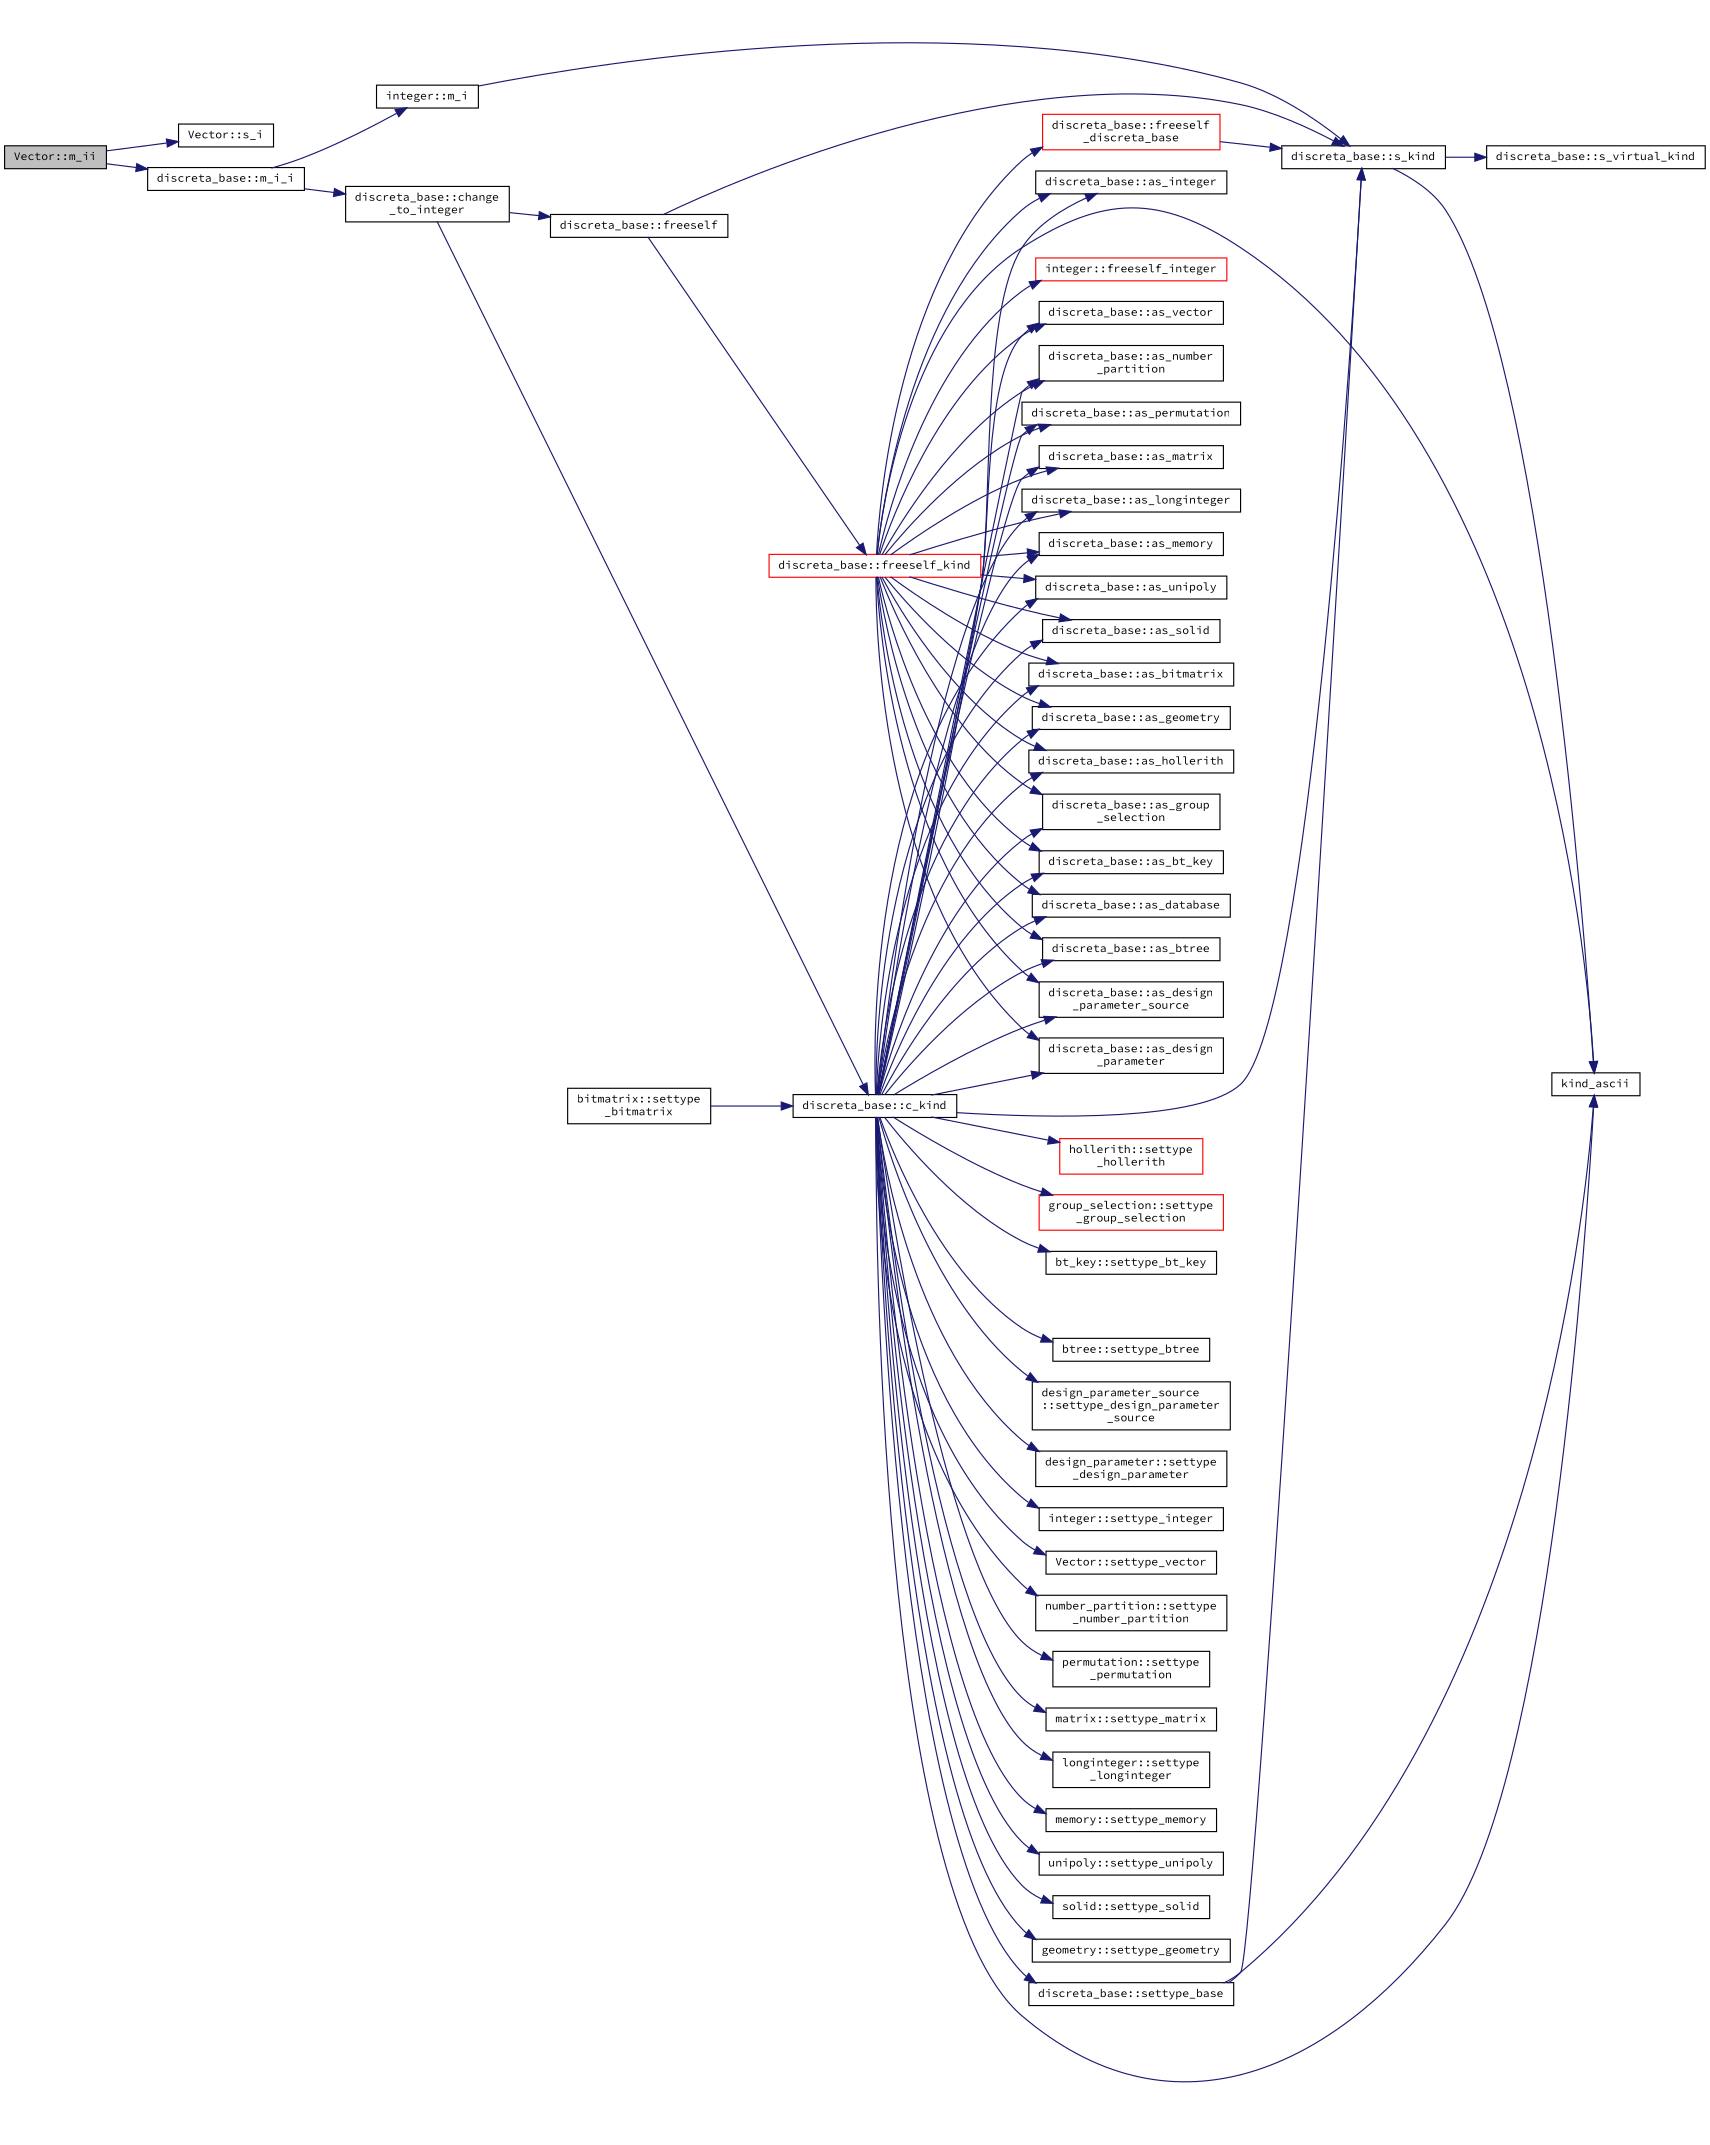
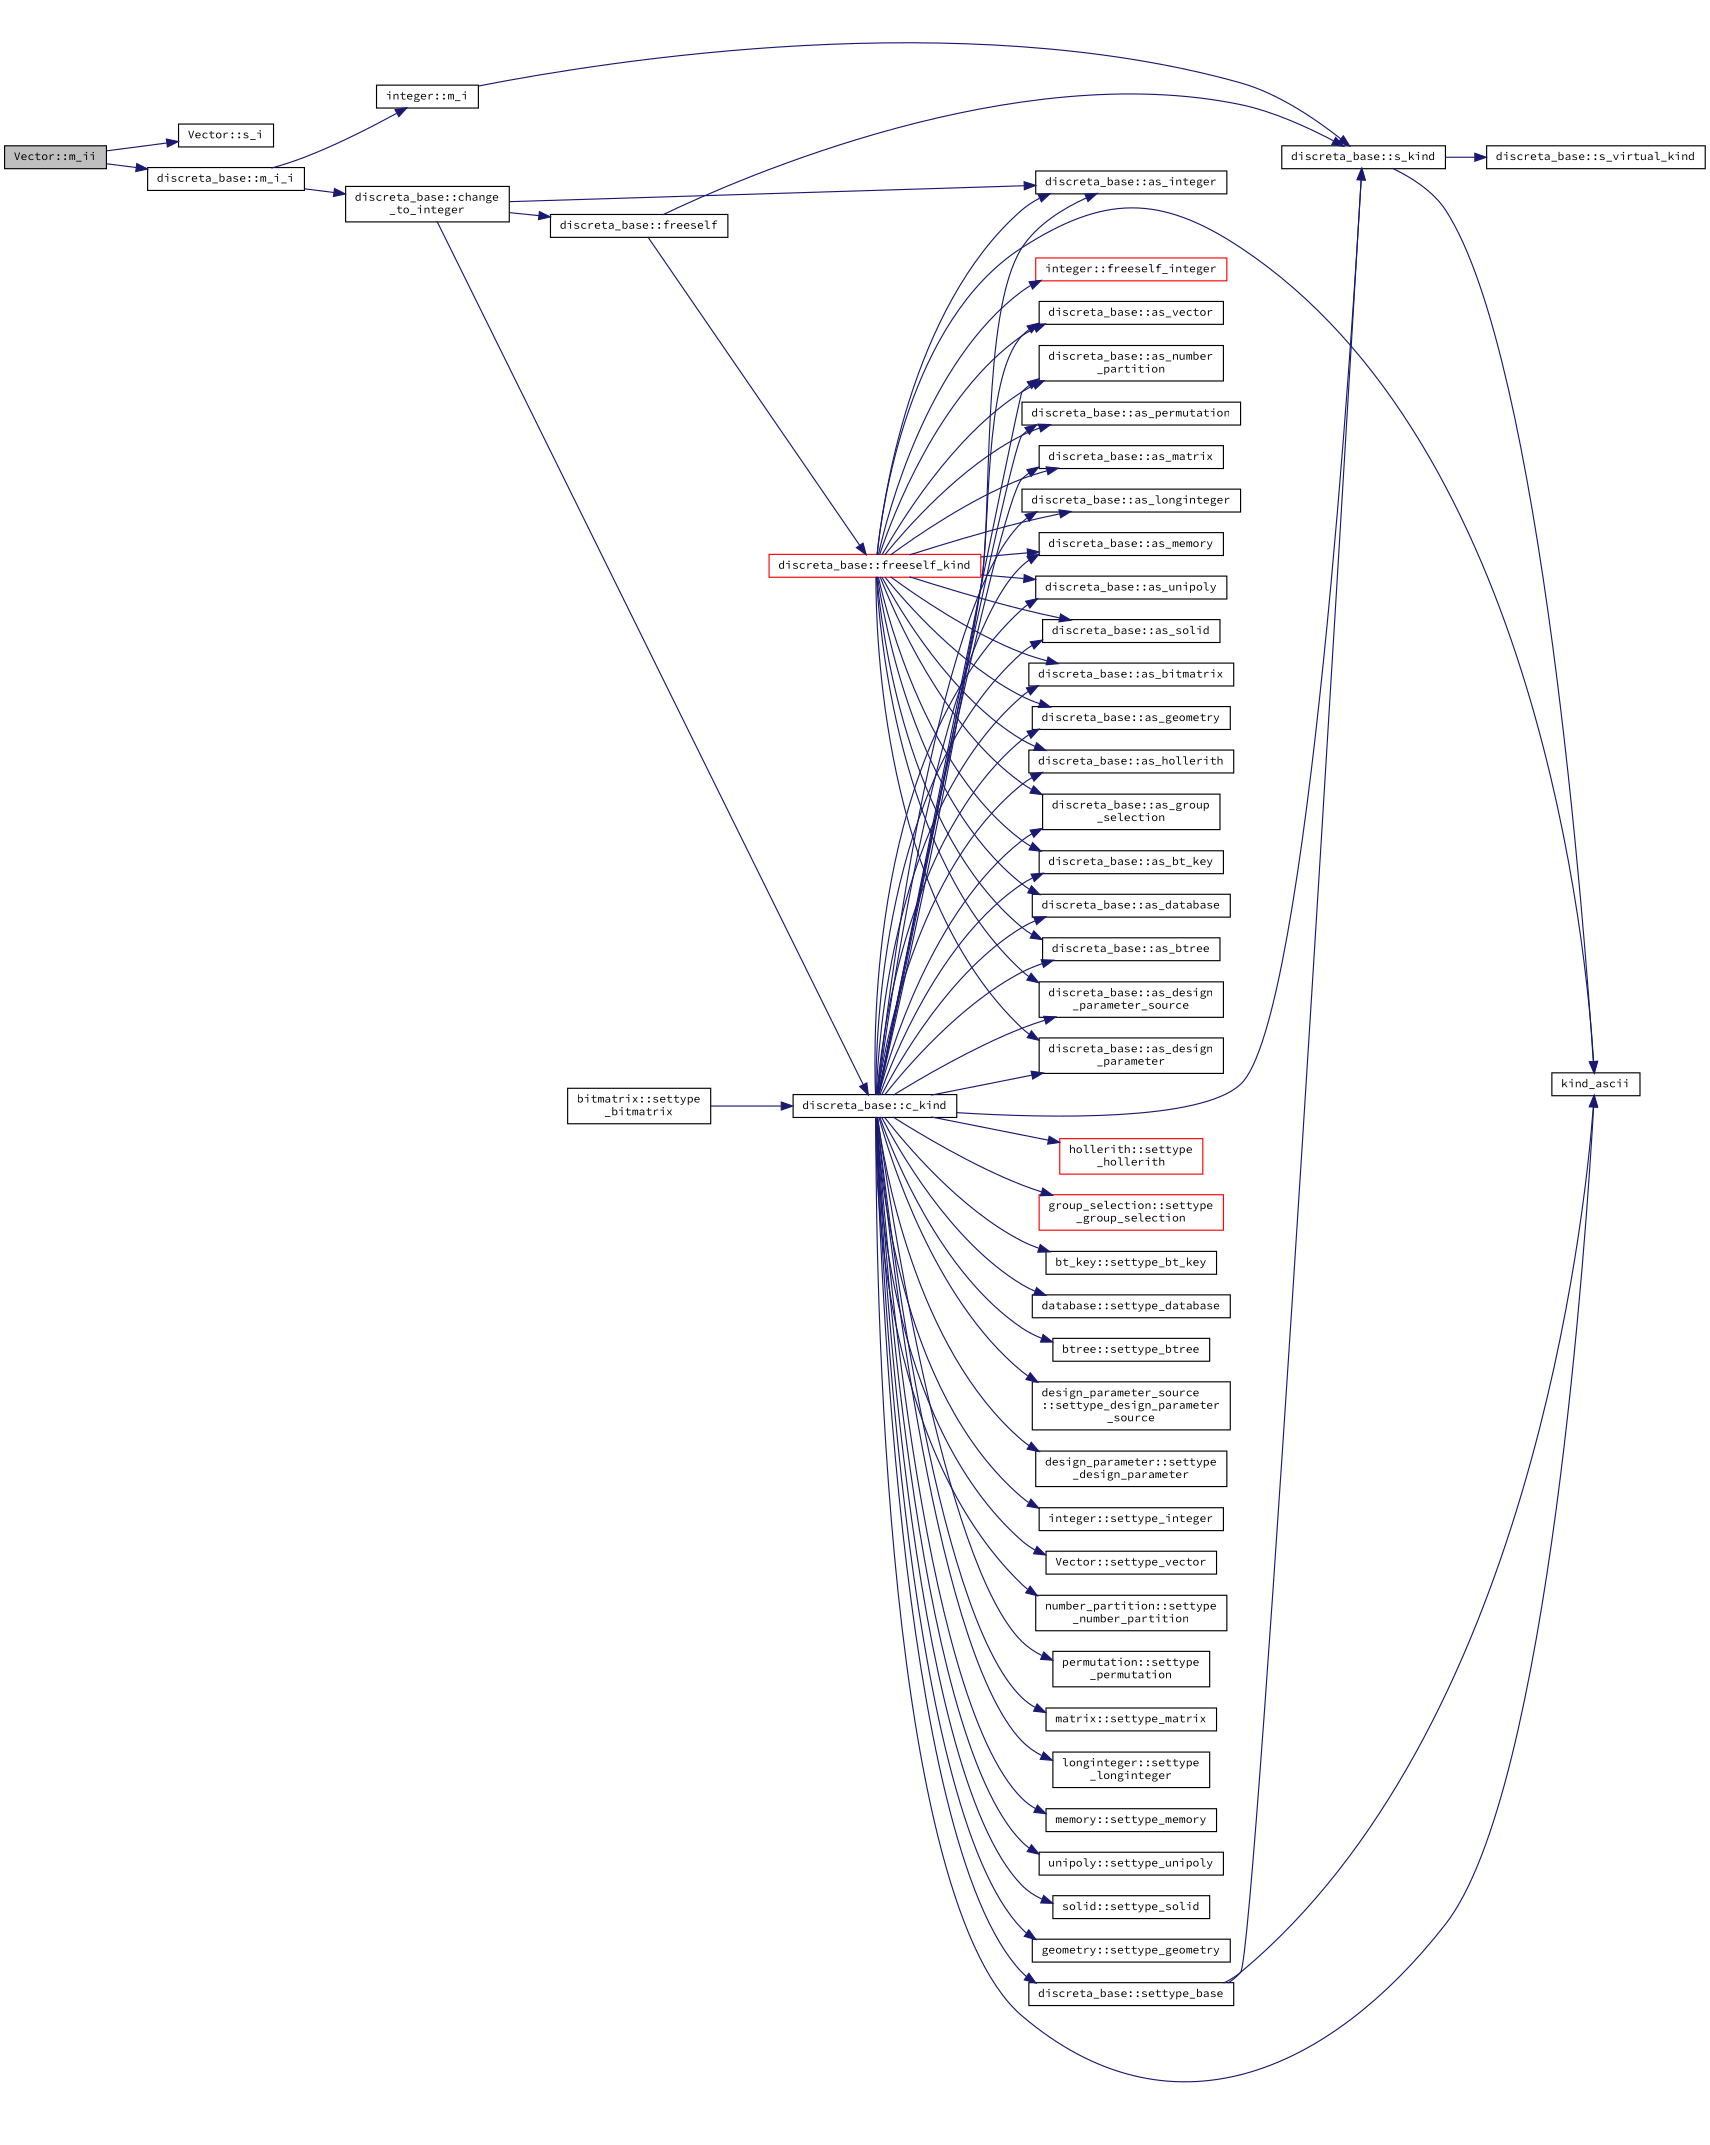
node "discreta_base::freeself _discreta_base": removed
edge "discreta_base::change _to_integer" -> "discreta_base::as_integer": added
node "database::settype_database": added
